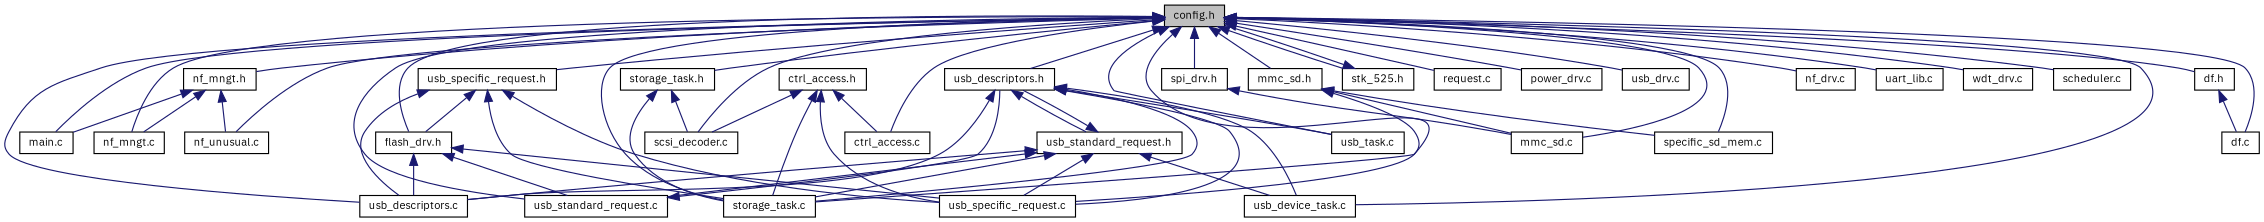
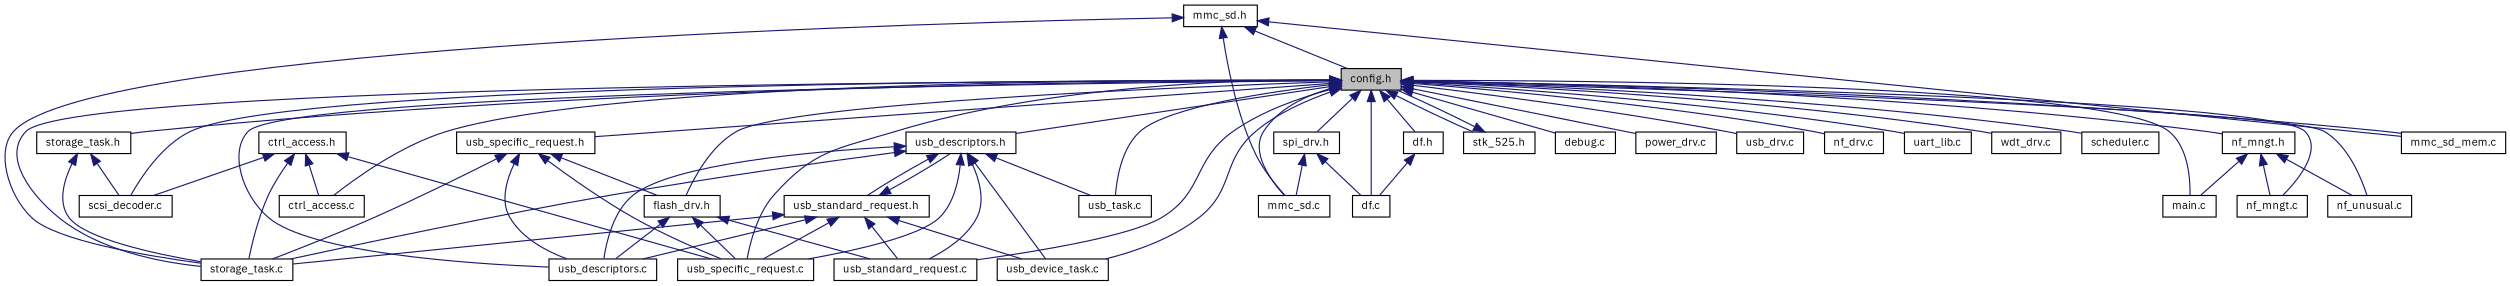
edge "mmc_sd.h" -> "config.h": reversed
node "request.c": label "request.c" -> "debug.c"
node "specific_sd_mem.c": label "specific_sd_mem.c" -> "mmc_sd_mem.c"
edge "usb_descriptors.h" -> "usb_standard_request.c": reversed
edge "df.c" -> "spi_drv.h": added
